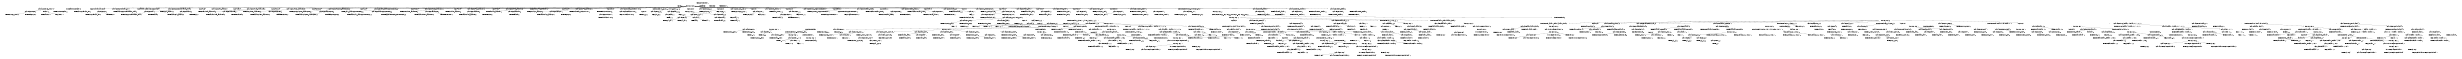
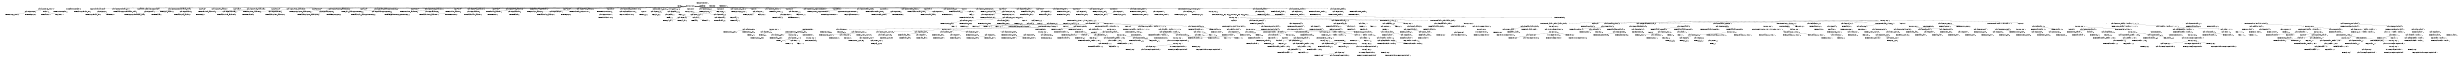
node "(FIELD_IDENTIFIER,selector,selector)": removed
